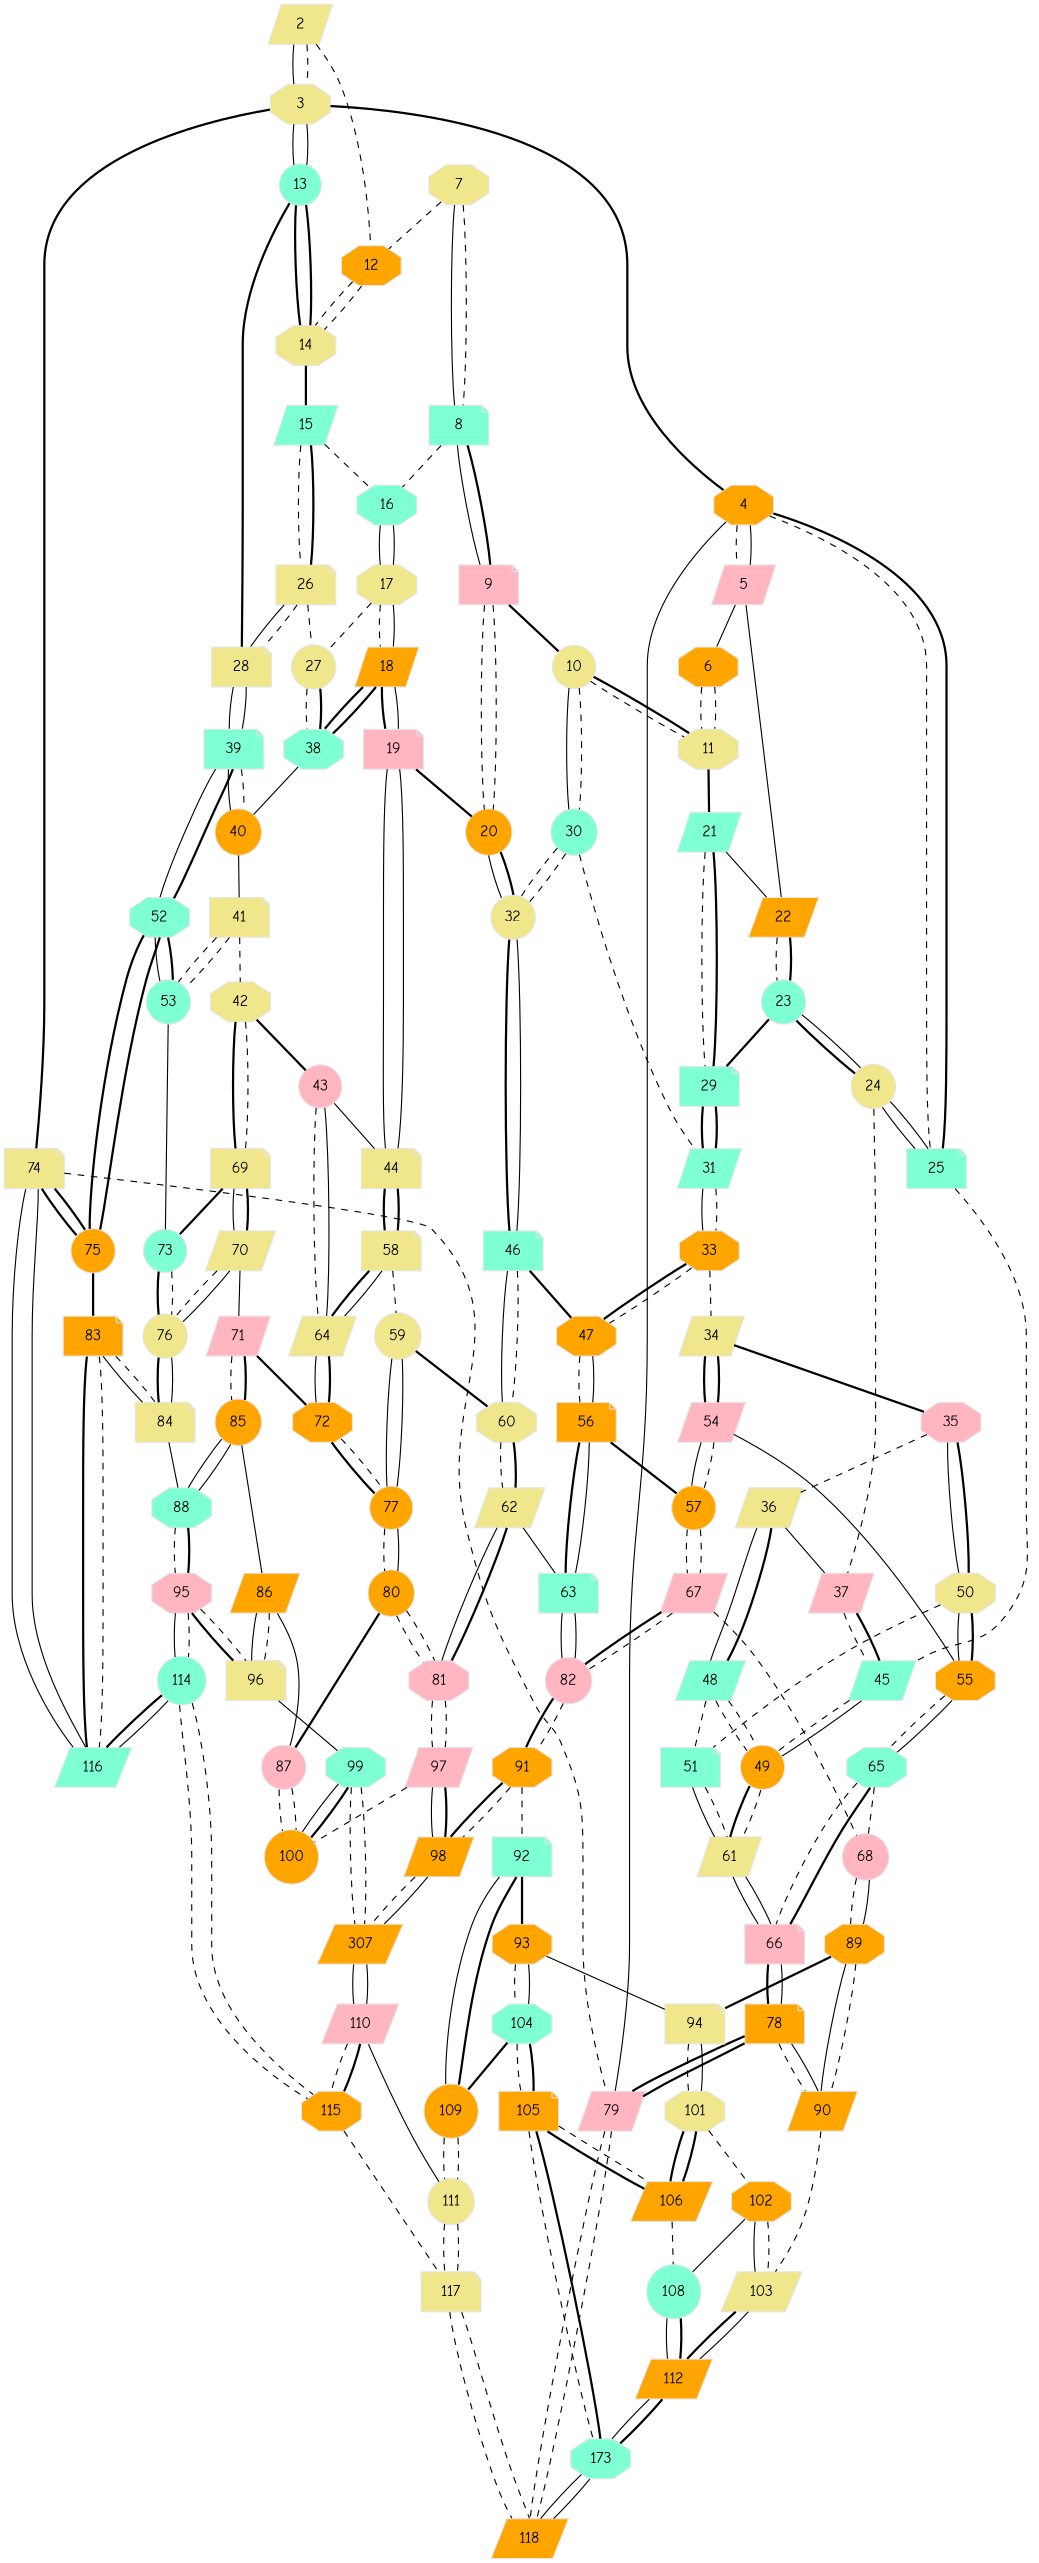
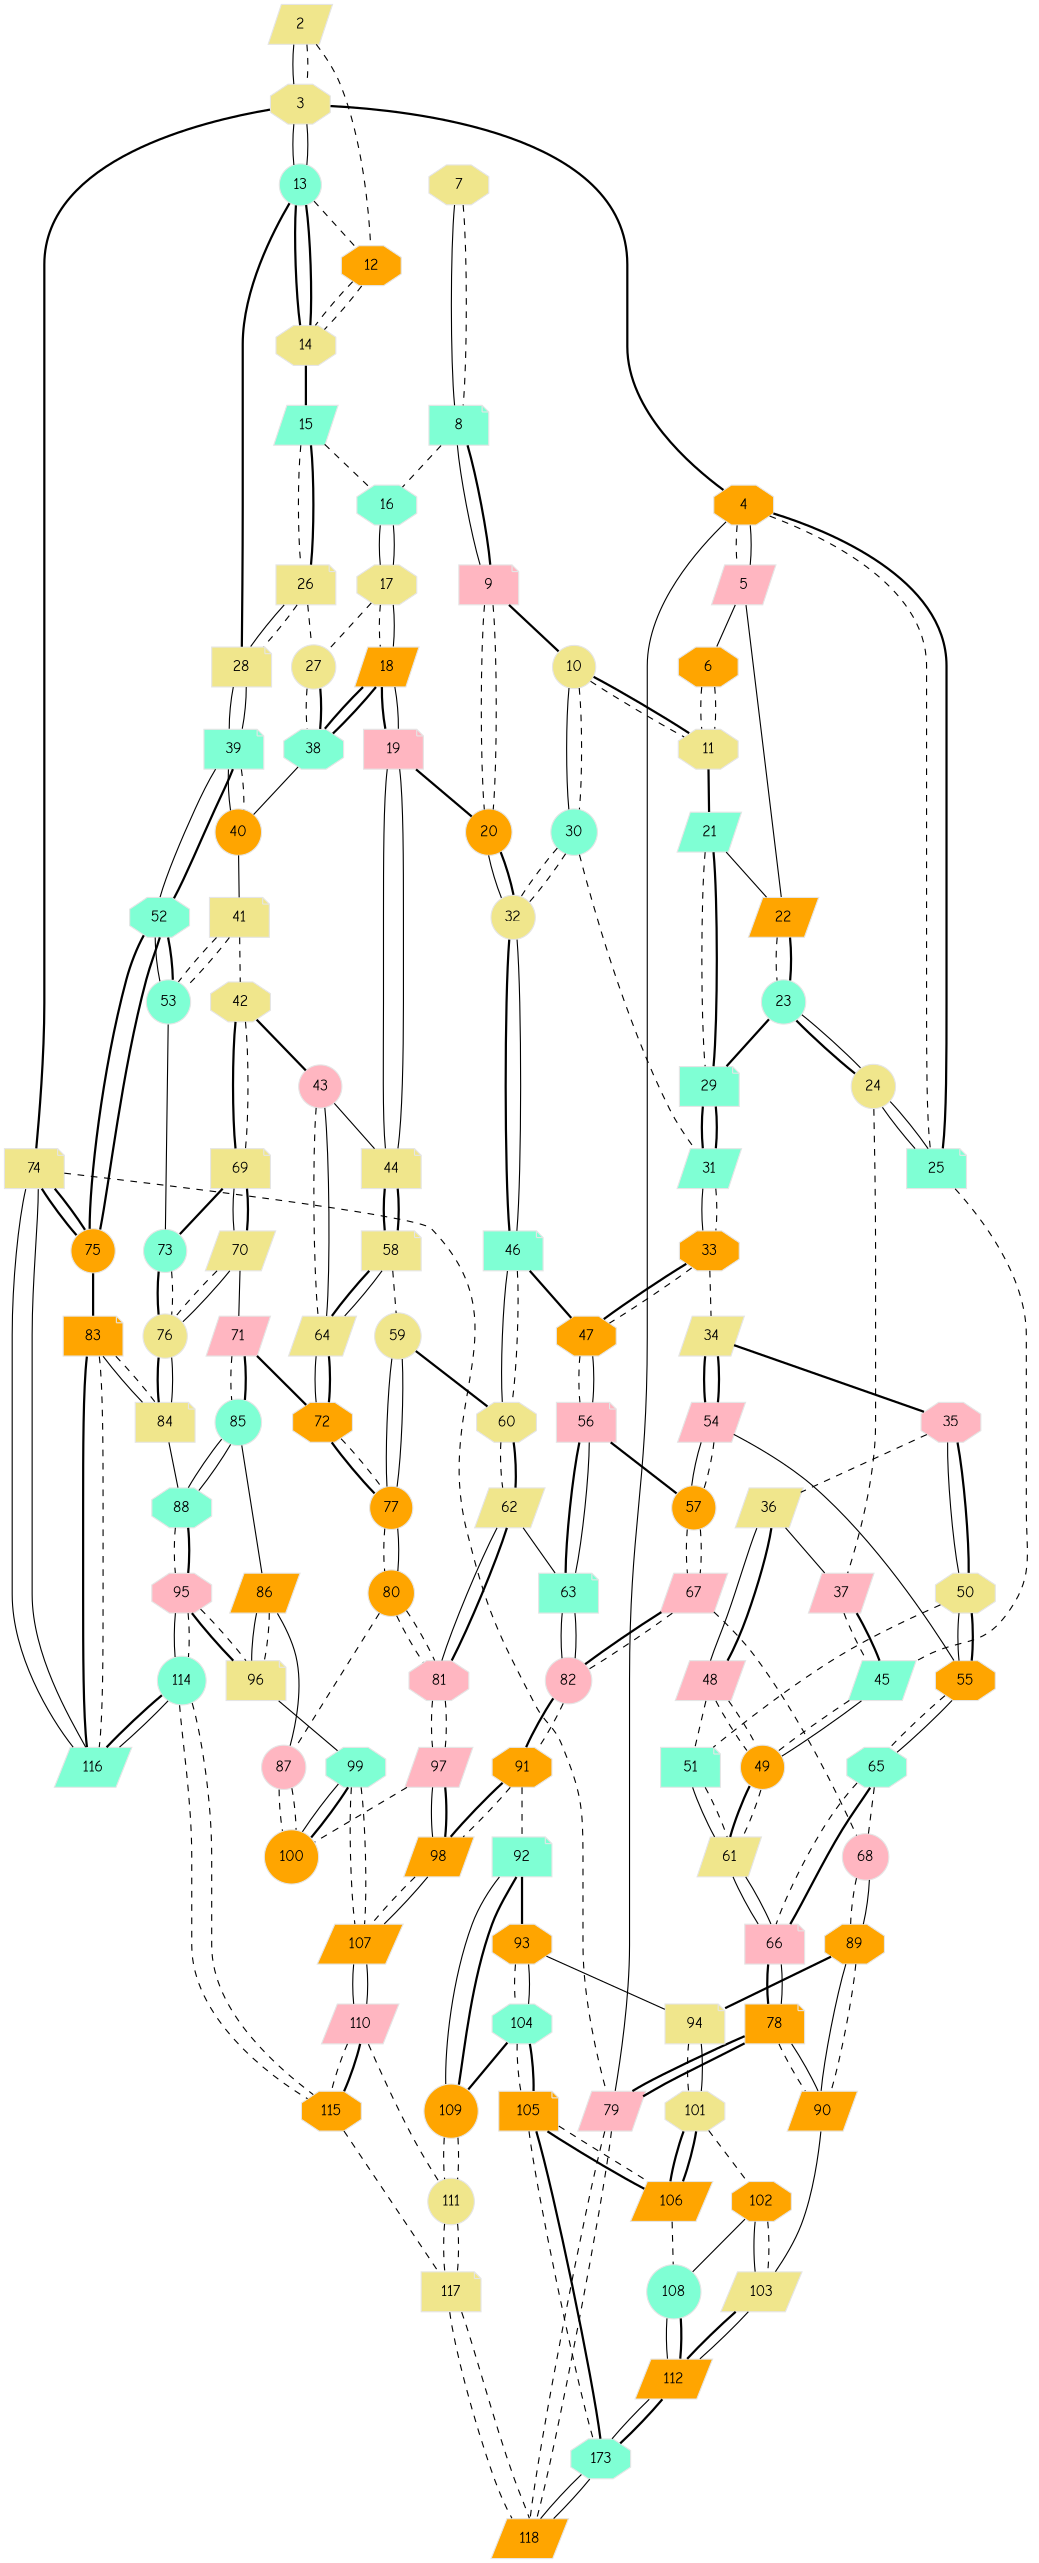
edge "7" -- "12": now "13" -- "12"
node "85": fillcolor orange -> aquamarine
node "56": fillcolor orange -> lightpink
edge "80" -- "87": style bold -> dashed
node "48": fillcolor aquamarine -> lightpink
node "307": label "307" -> "107"
edge "110" -- "111": style solid -> dashed
edge "90" -- "103": style dashed -> solid
